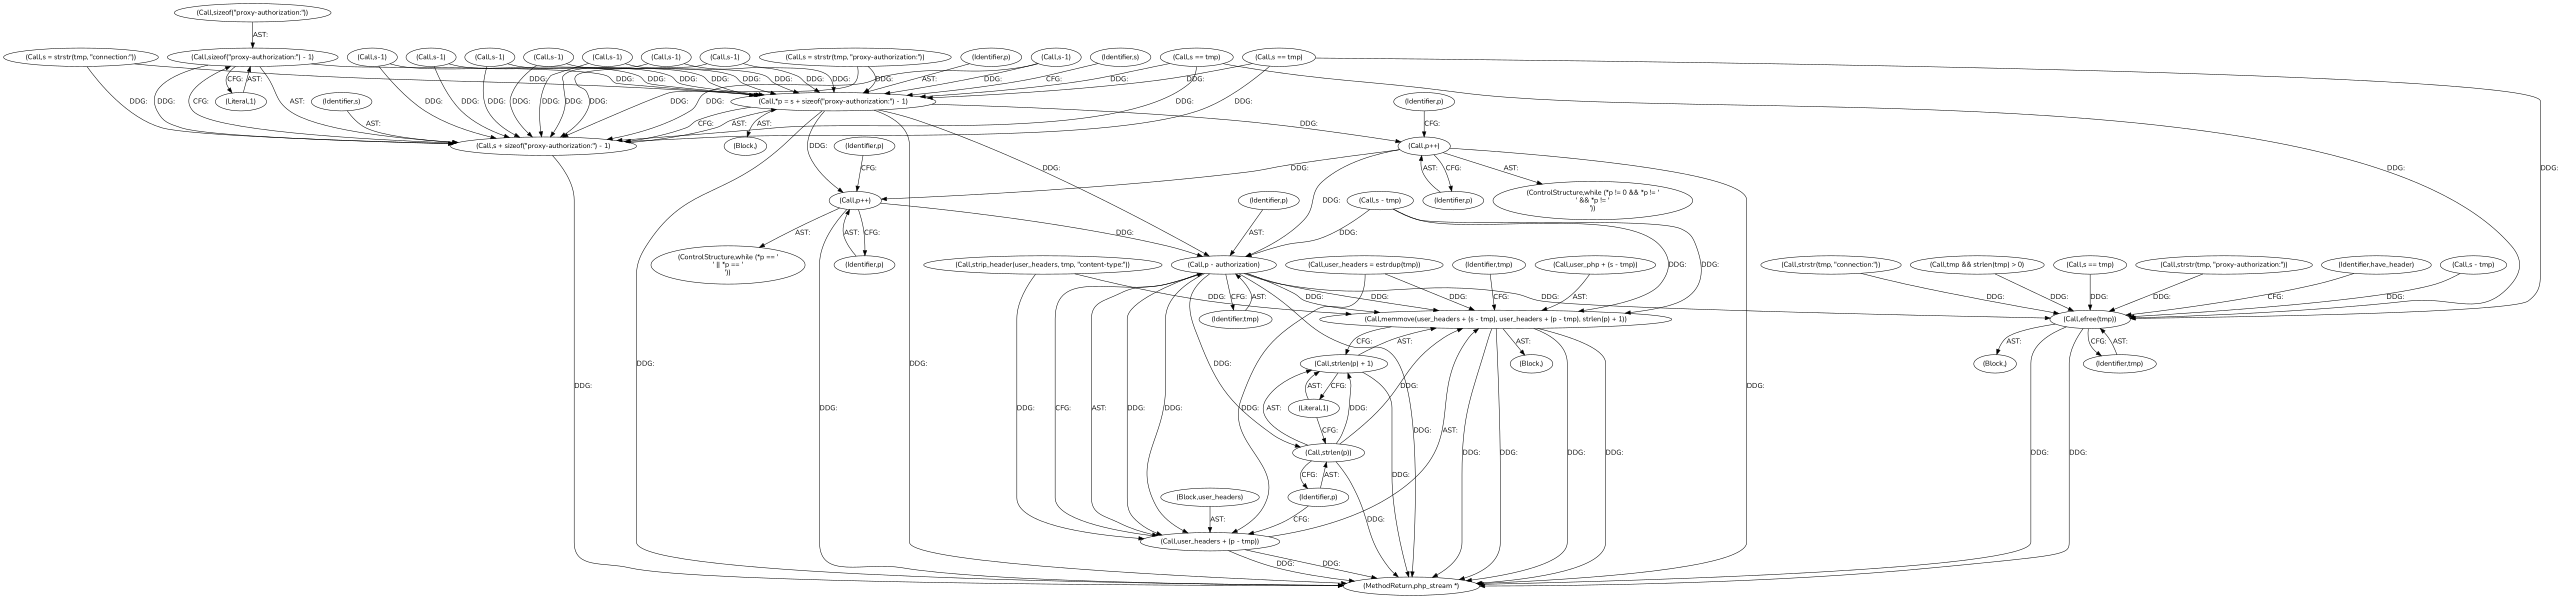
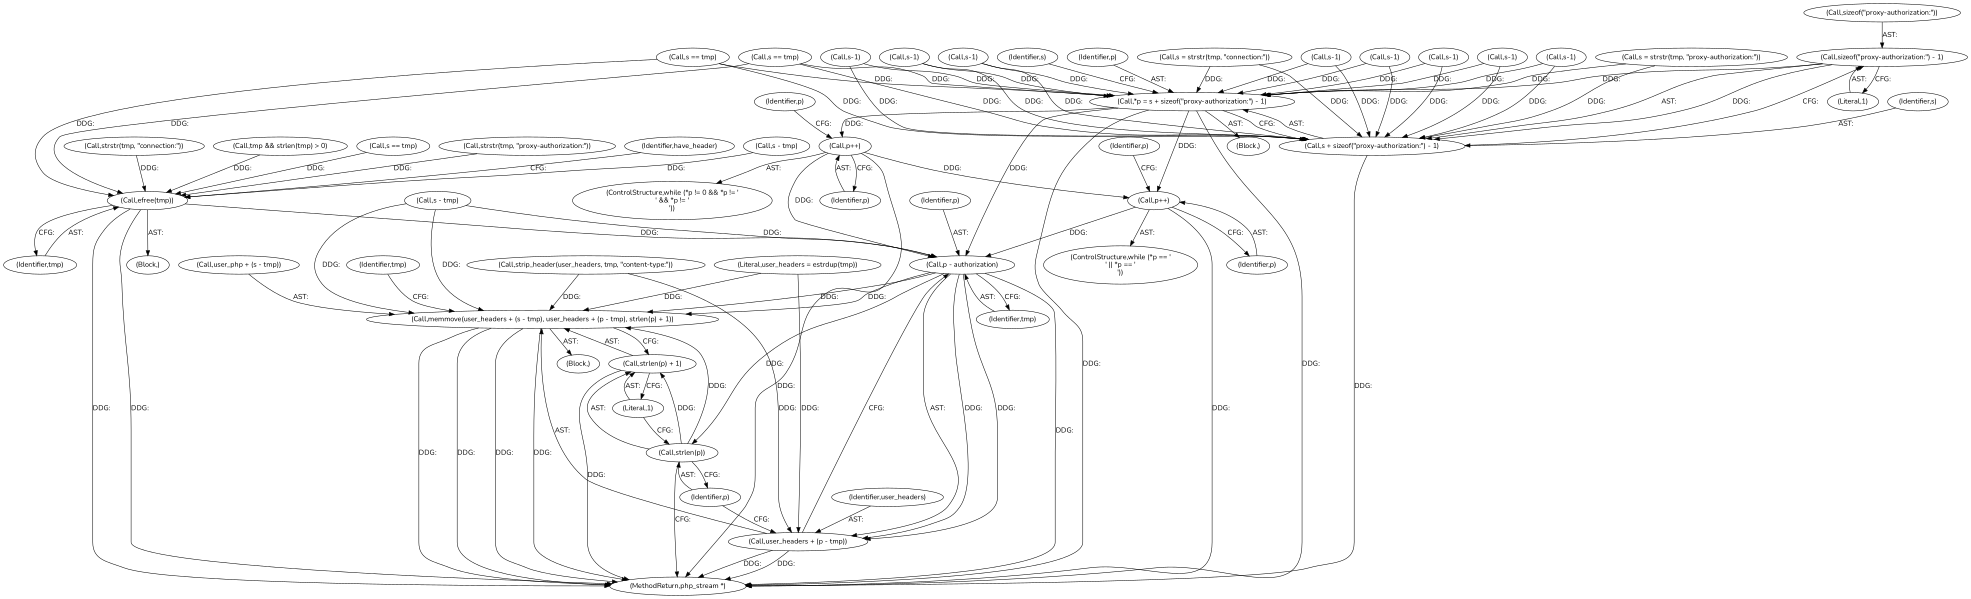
node "(Call,user_headers = estrdup(tmp))": label "(Call,user_headers = estrdup(tmp))" -> "(Literal,user_headers = estrdup(tmp))"
edge "(Call,p - authorization)" -> "(Call,efree(tmp))": reversed
node "(Block,user_headers)": label "(Block,user_headers)" -> "(Identifier,user_headers)"
edge "(Call,strlen(p))" -> "(MethodReturn,php_stream *)": label "DDG: " -> "CFG: "
